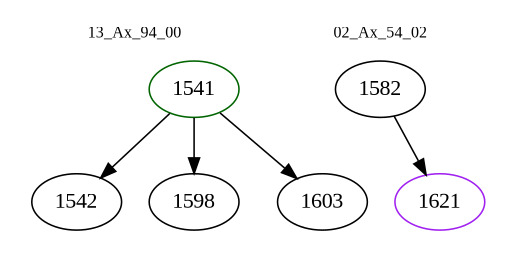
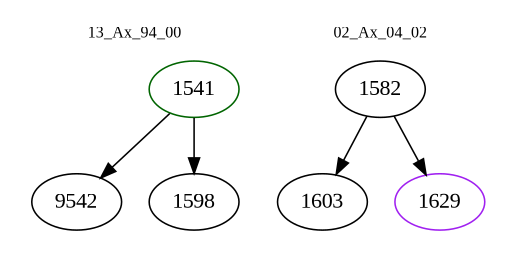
cluster "02_Ax_54_02": label "02_Ax_54_02" -> "02_Ax_04_02"
edge "1541" -> "1603": now "1582" -> "1603"
node "1542": label "1542" -> "9542"
node "1621": label "1621" -> "1629"
